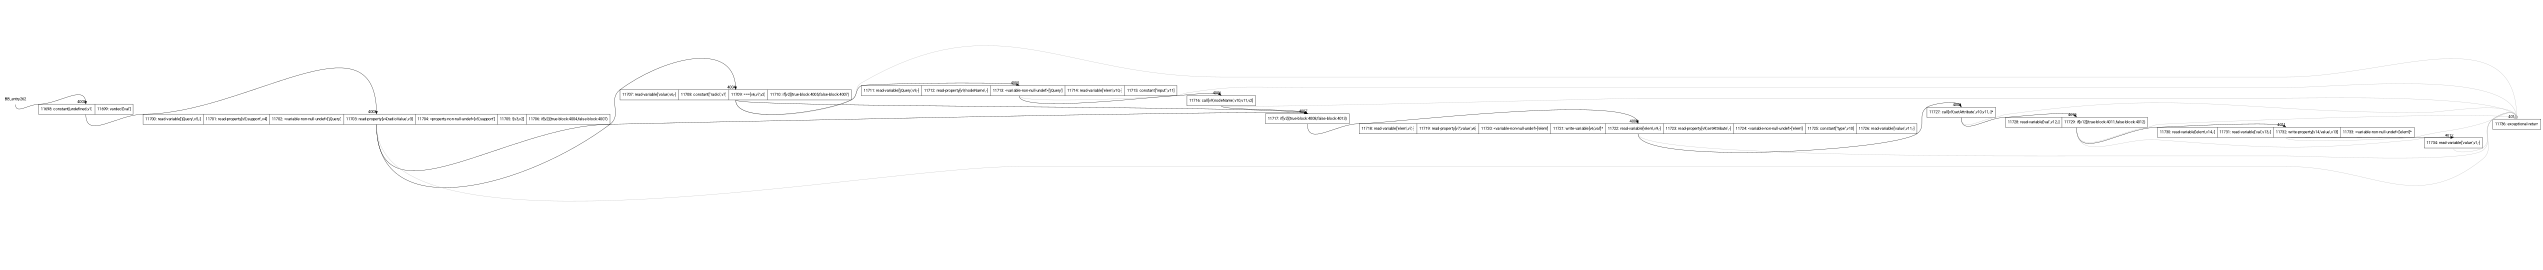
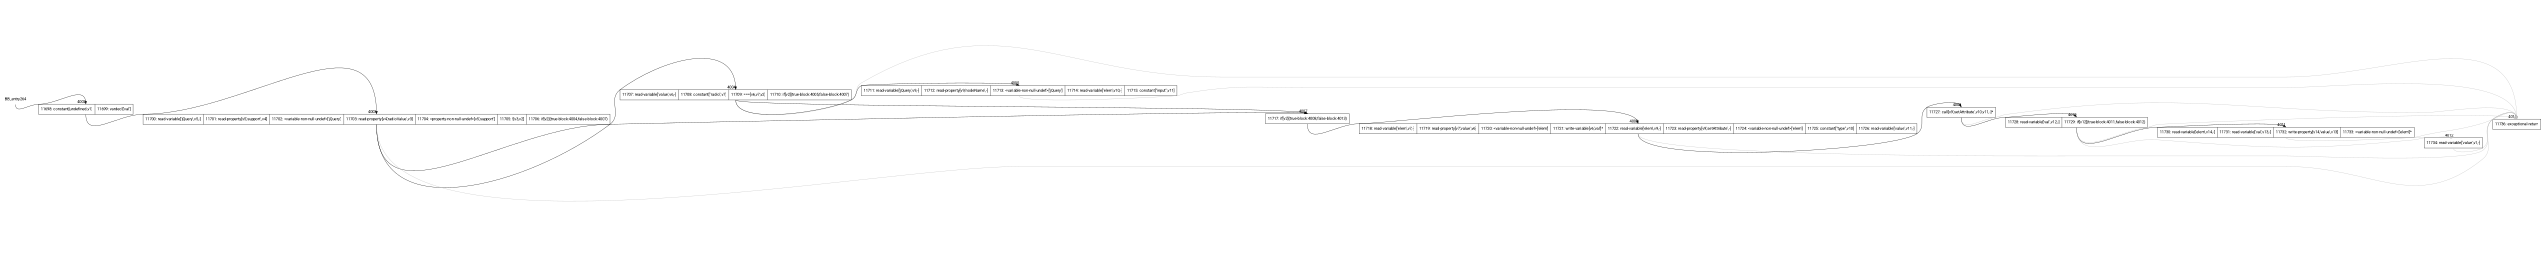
node "BB_entry262": label "BB_entry262" -> "BB_entry264"
node "11716: call[v9,'nodeName',v10,v11,v2]": removed
edge "11730: read-variable['elem',v14,-]" -> "11734: read-variable['value',v1,-]": color black -> gray
